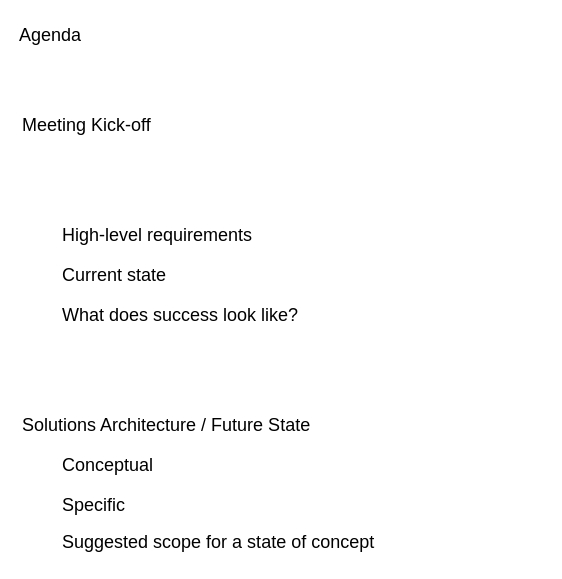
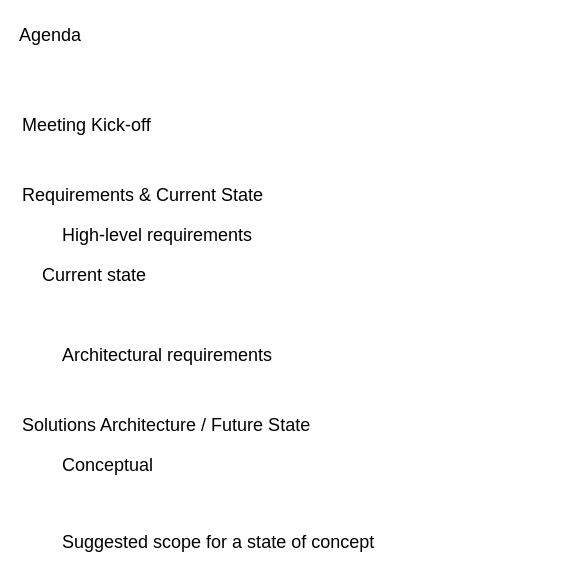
node "Requirements & Current State": added
node "Current state": moved (301, 276) -> (281, 276)
node "What does success look like?": removed
node "Architectural requirements": added
node "Specific": removed
